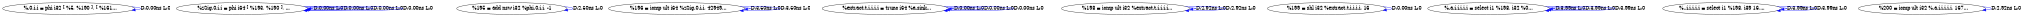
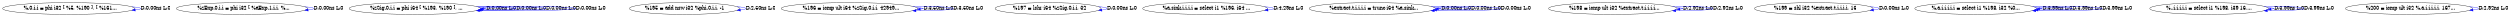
node "%zExp.0.i.i = phi i32 [ %aExp.1.i.i, %...": added
node "%197 = lshr i64 %zSig.0.i.i, 32": added
node "%a.sink.i.i.i.i = select i1 %196, i64 ...": added
